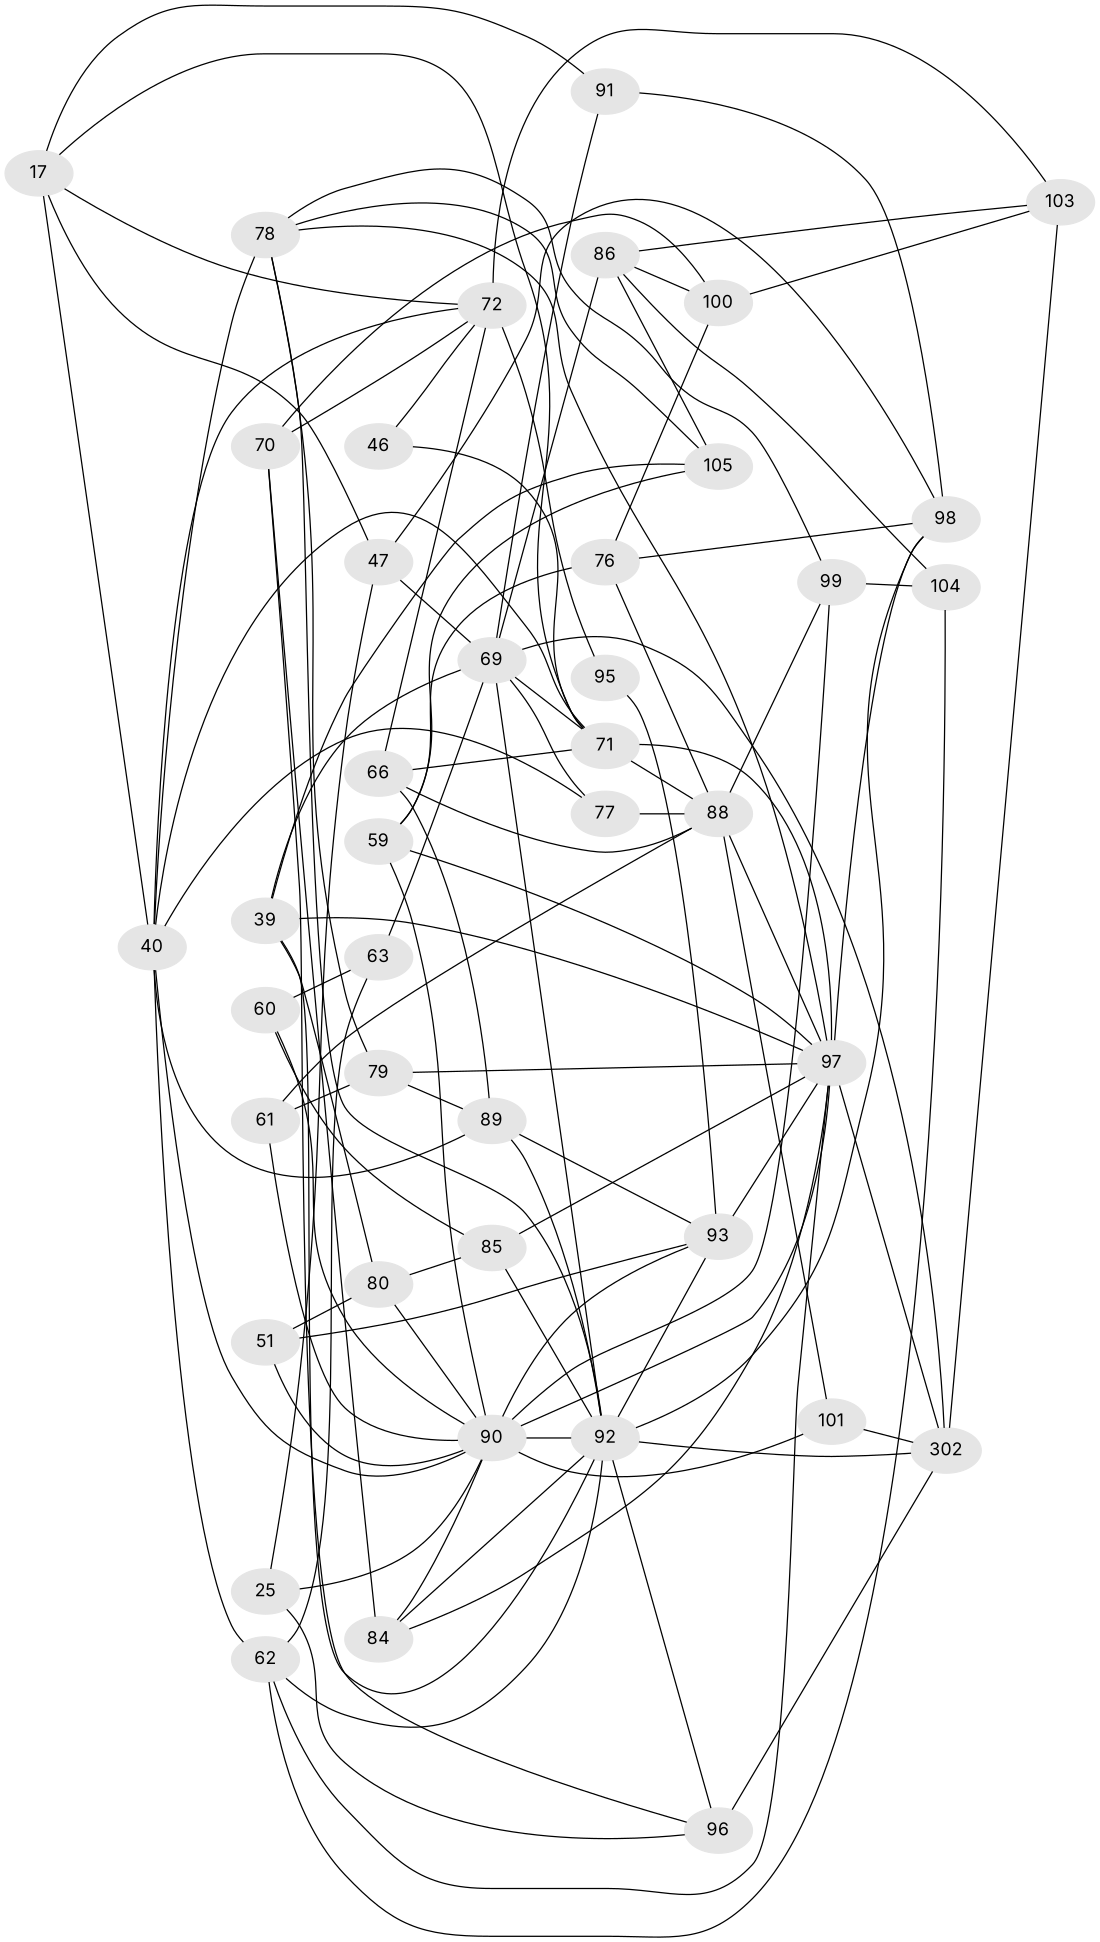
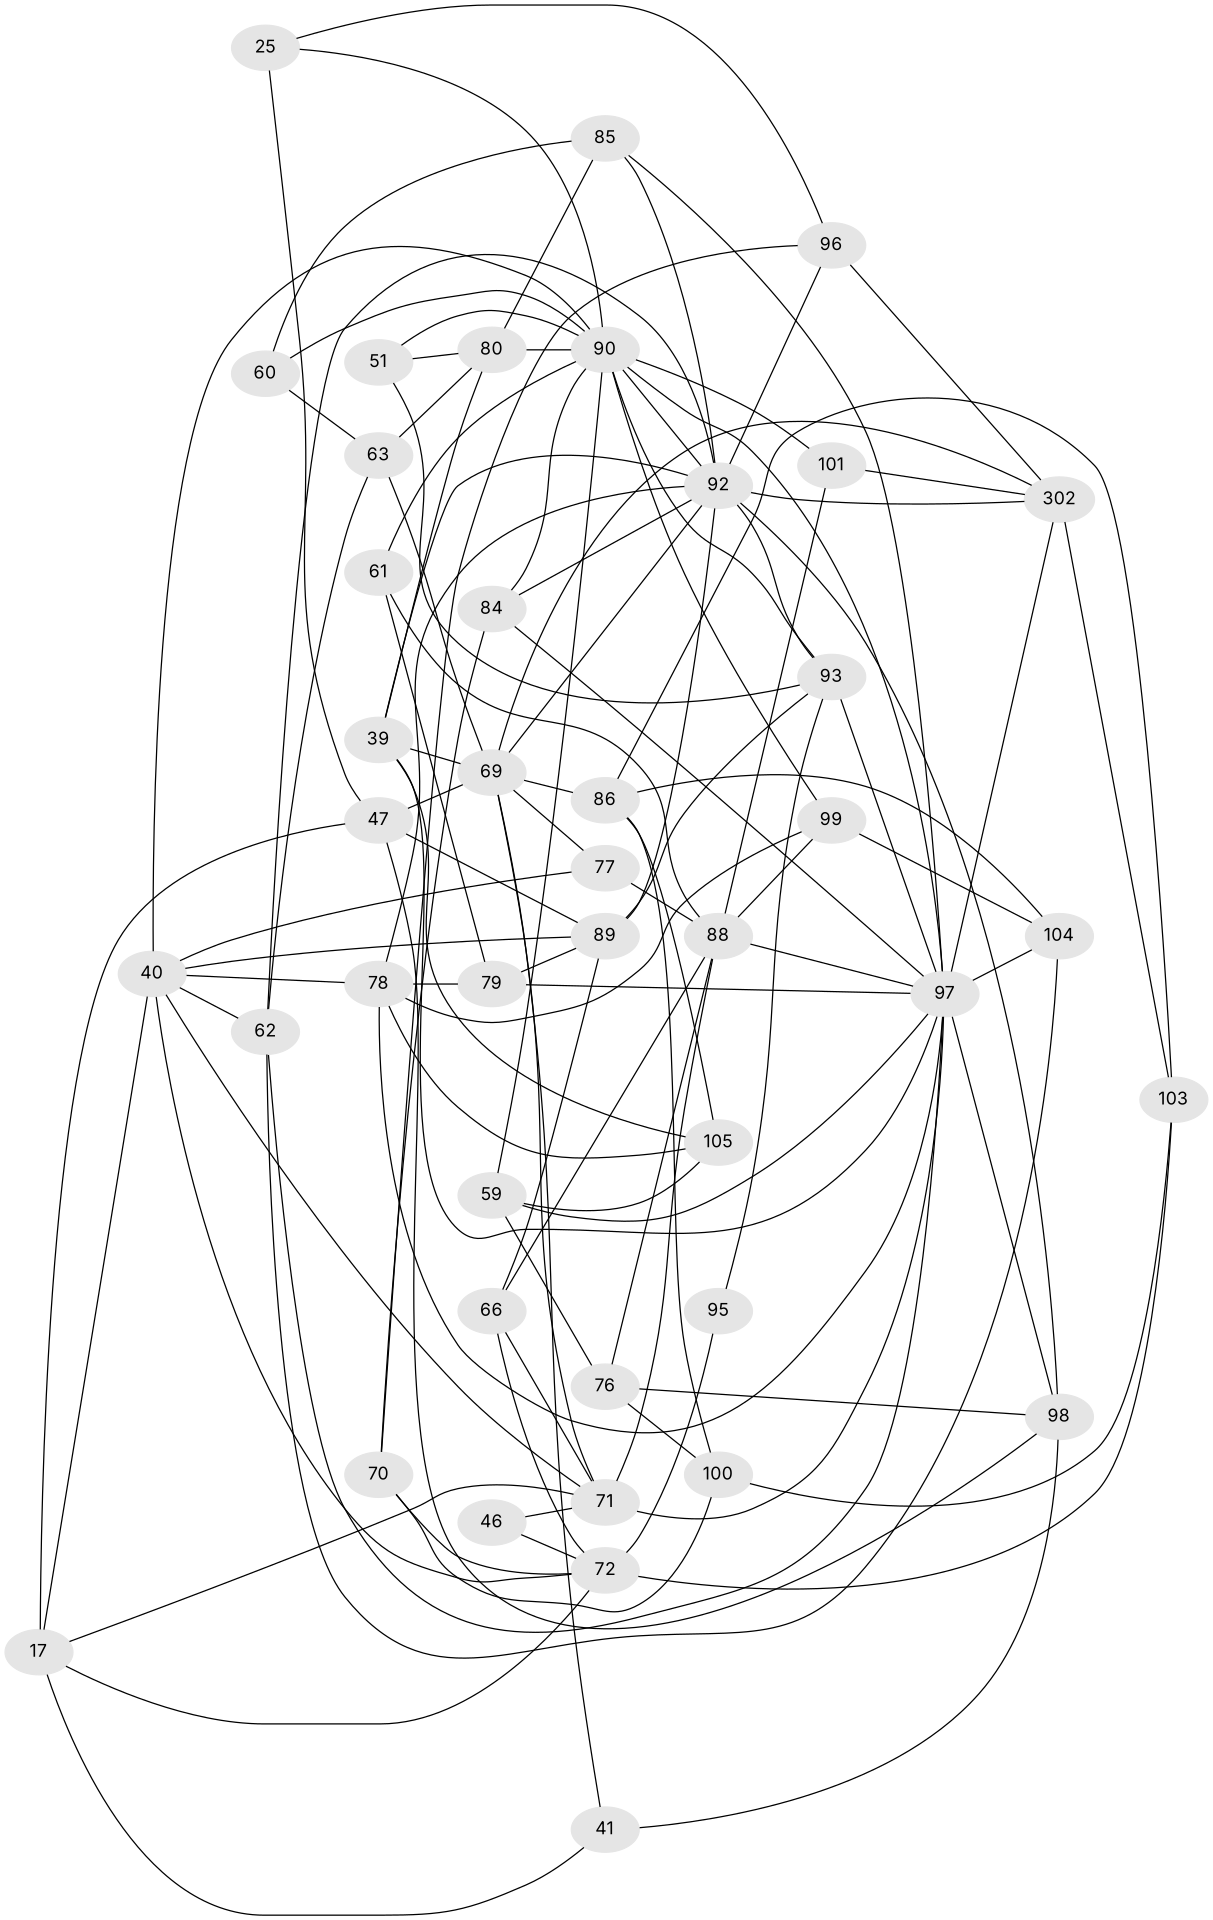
node "91": label "91" -> "41"
edge "80" -- "63": added
edge "47" -- "89": added
edge "104" -- "97": added
